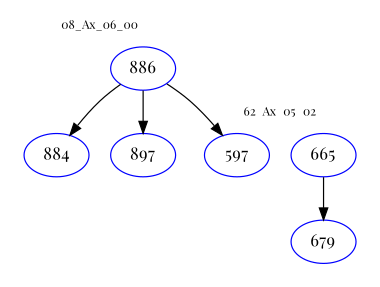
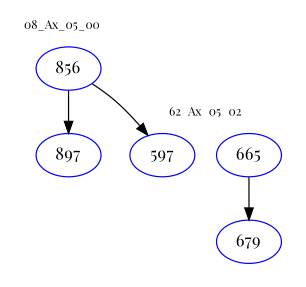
cluster "08_Ax_06_00": label "08_Ax_06_00" -> "08_Ax_05_00"
node "886": label "886" -> "856"
node "884": removed
